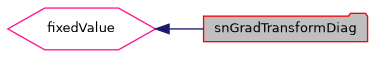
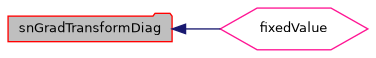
edge "snGradTransformDiag" -> "fixedValue": reversed
